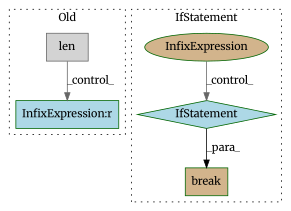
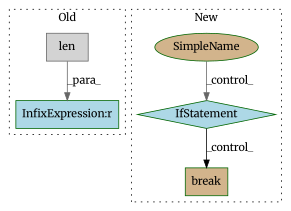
cluster "IfStatement": label "IfStatement" -> "New"
node "InfixExpression": label "InfixExpression" -> "SimpleName"
edge "len" -> "InfixExpression:r": label "_control_" -> "_para_"
edge "IfStatement" -> "break": label "_para_" -> "_control_"
